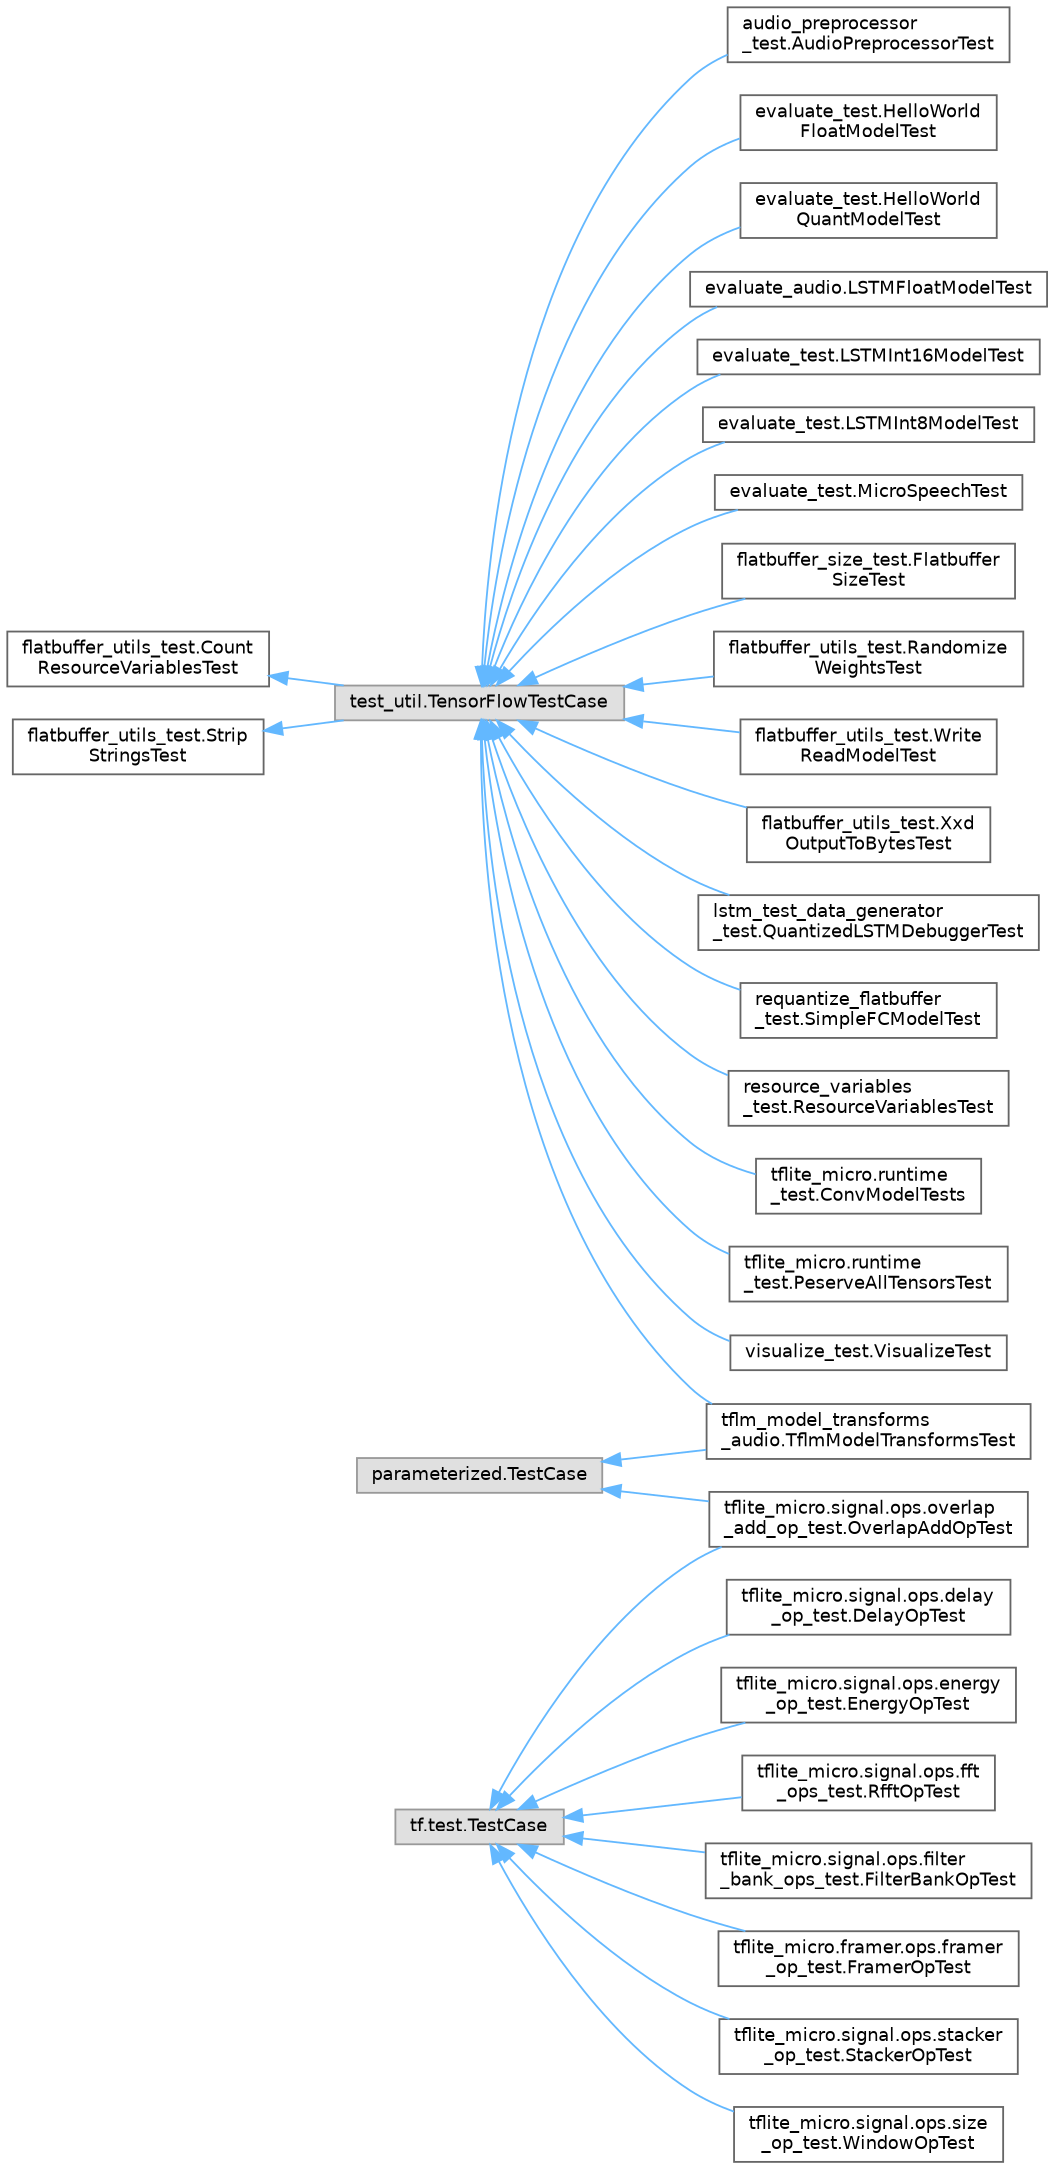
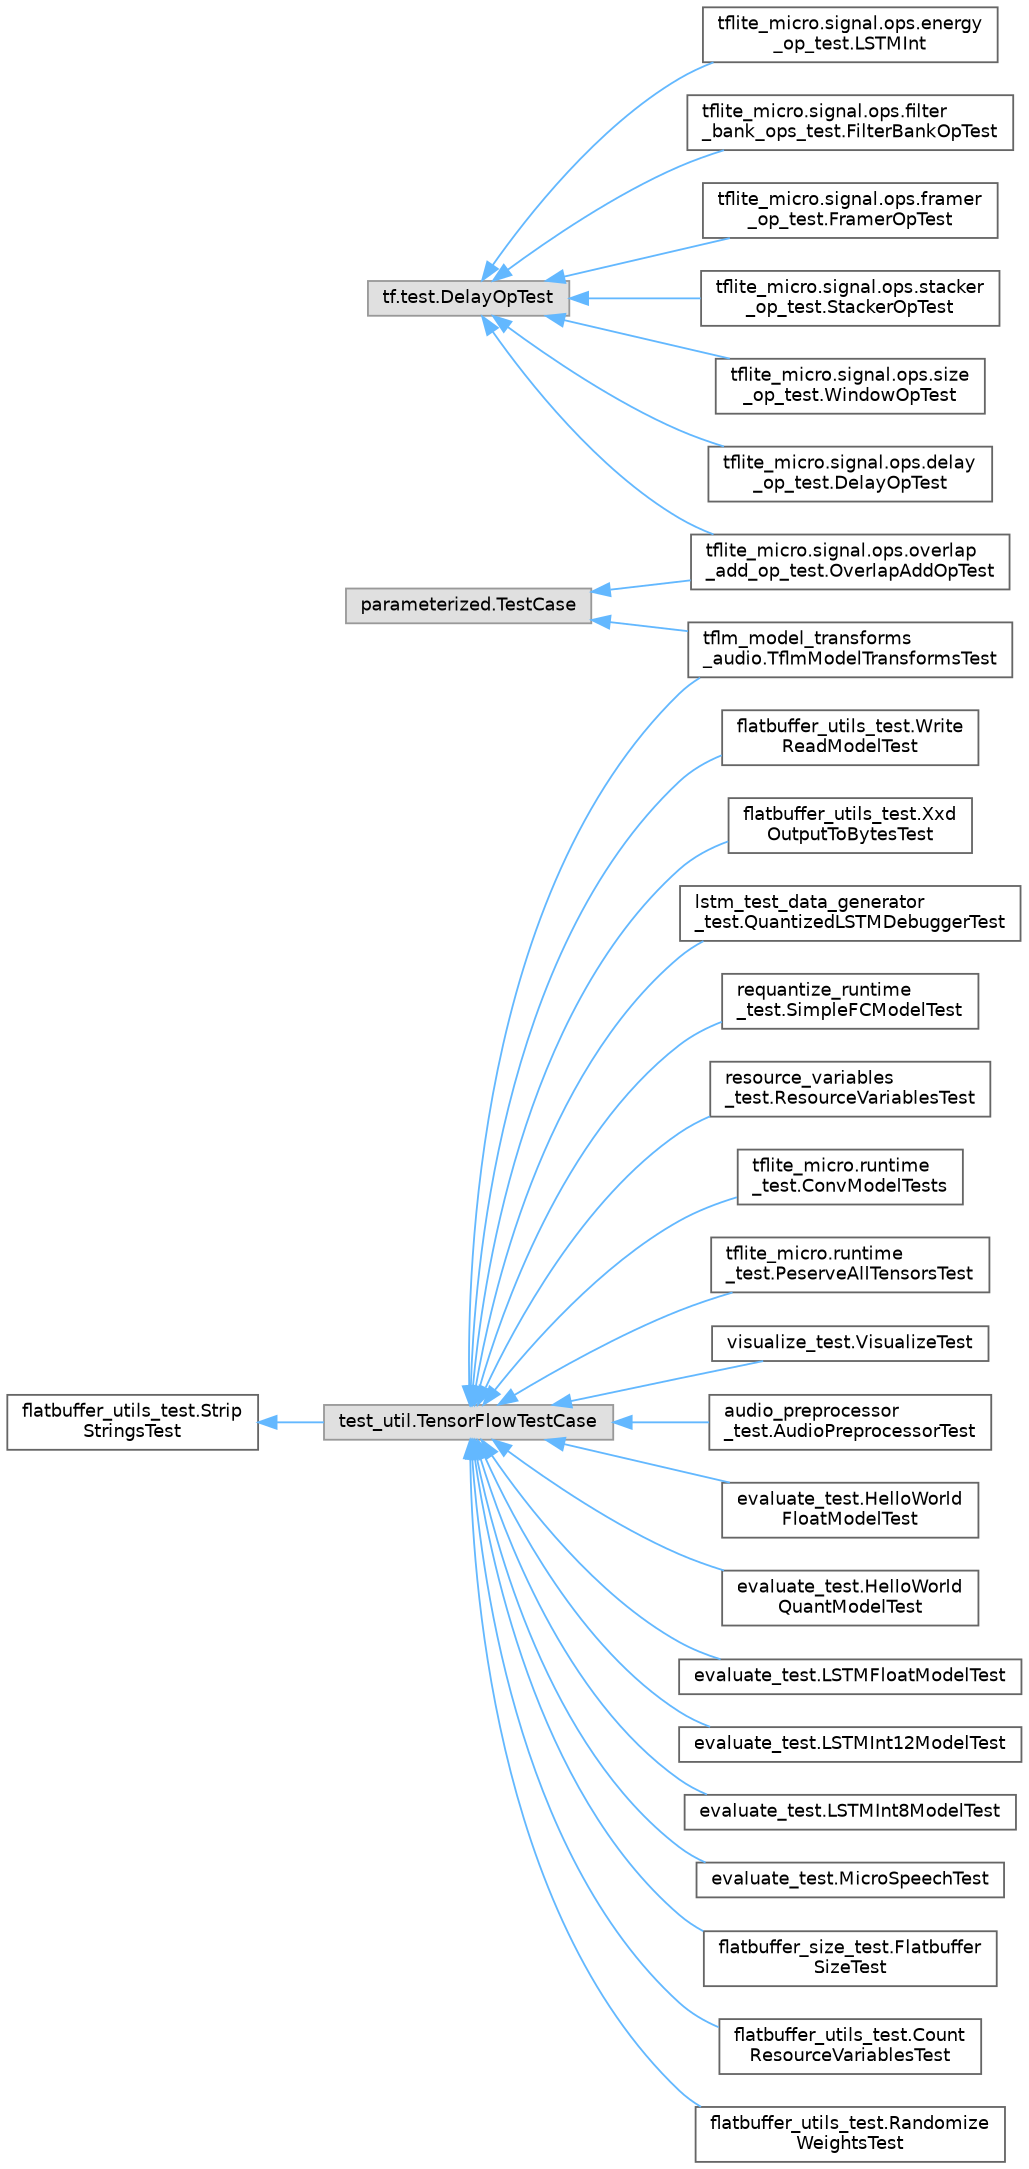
node "evaluate_audio.LSTMFloatModelTest": label "evaluate_audio.LSTMFloatModelTest" -> "evaluate_test.LSTMFloatModelTest"
node "evaluate_test.LSTMInt16ModelTest": label "evaluate_test.LSTMInt16ModelTest" -> "evaluate_test.LSTMInt12ModelTest"
edge "test_util.TensorFlowTestCase" -> "flatbuffer_utils_test.Count ResourceVariablesTest": reversed
node "requantize_flatbuffer _test.SimpleFCModelTest": label "requantize_flatbuffer _test.SimpleFCModelTest" -> "requantize_runtime _test.SimpleFCModelTest"
node "tflite_micro.signal.ops.energy _op_test.EnergyOpTest": label "tflite_micro.signal.ops.energy _op_test.EnergyOpTest" -> "tflite_micro.signal.ops.energy _op_test.LSTMInt"
node "tflite_micro.signal.ops.fft _ops_test.RfftOpTest": removed
node "tf.test.TestCase": label "tf.test.TestCase" -> "tf.test.DelayOpTest"
node "tflite_micro.framer.ops.framer _op_test.FramerOpTest": label "tflite_micro.framer.ops.framer _op_test.FramerOpTest" -> "tflite_micro.signal.ops.framer _op_test.FramerOpTest"
